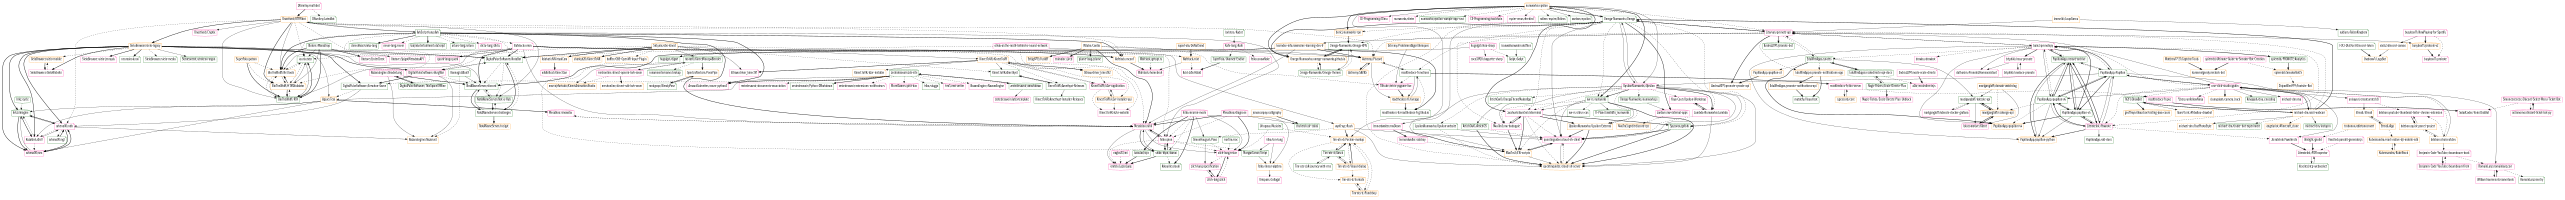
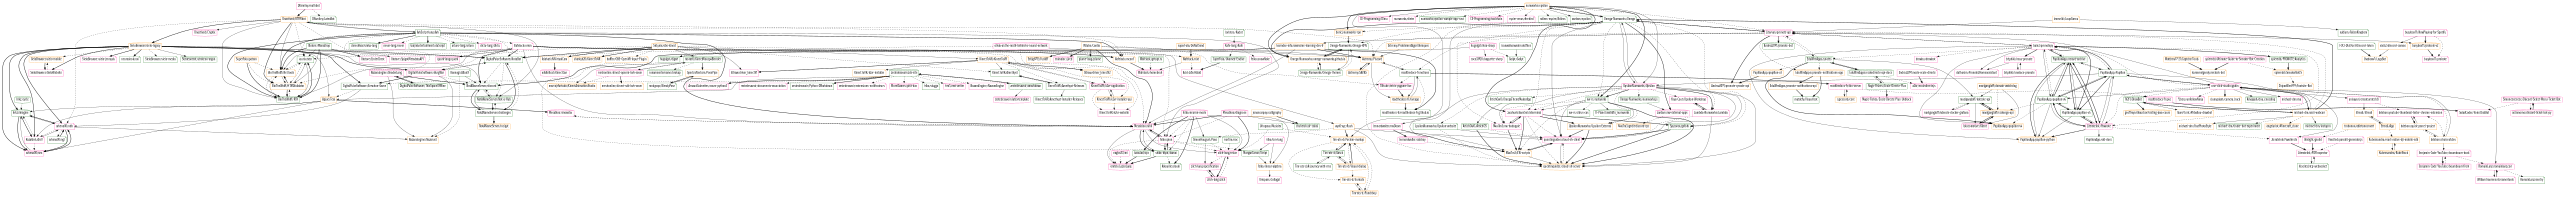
edge "ArkScript-lang/Ark" -> "ArnaudCalmettes/cours-python3": now "ArkScript-lang/Ark" -> "BioTheWolff/RTH"
edge "Astremy/ProblemesAlgorithmiques" -> "TNtube/tetris-pygame-live": now "Astremy/ProblemesAlgorithmiques" -> "Astremy/Piscord"
edge "PapillonApp/papillon-v5" -> "PapillonApp/papillon-v4": removed
